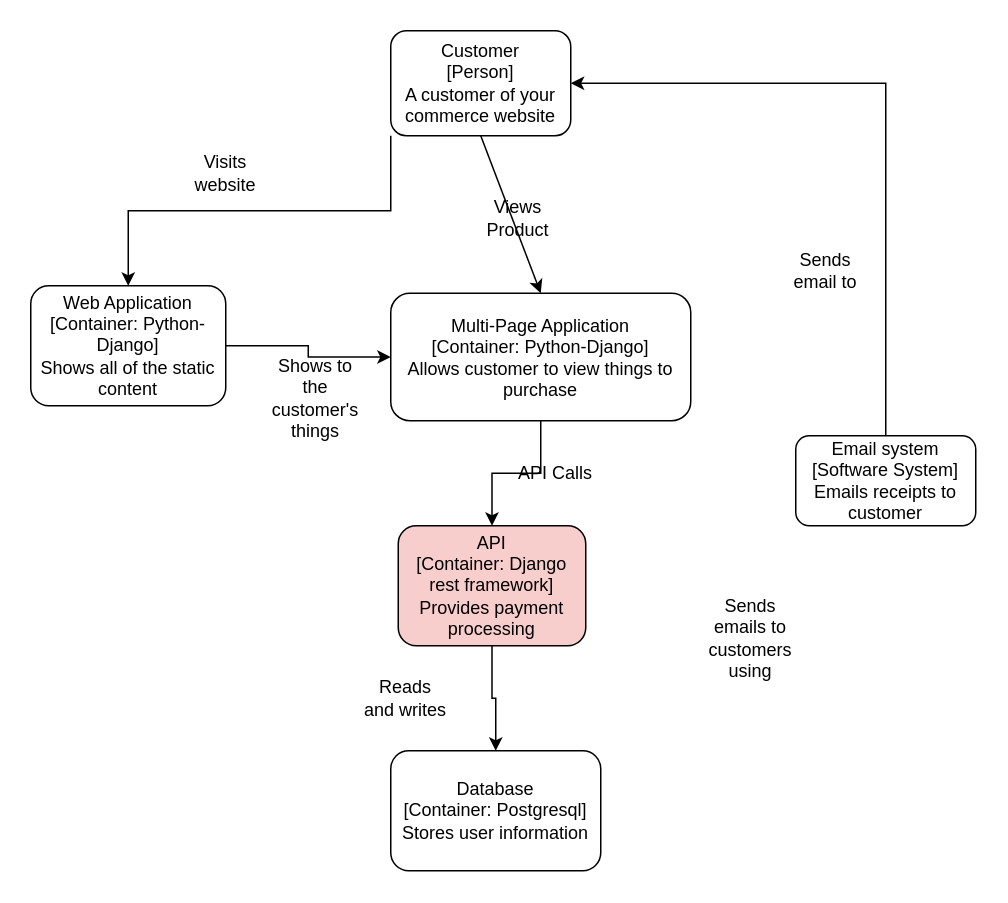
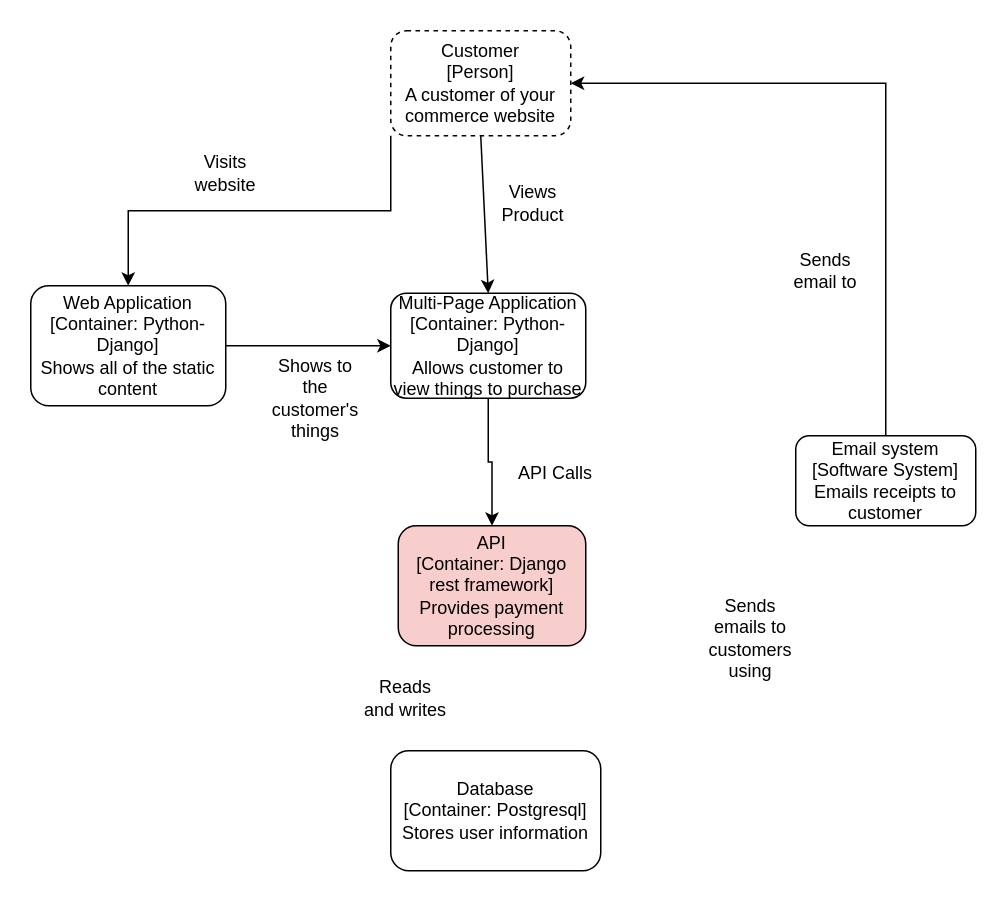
node "Customer [Person] A customer of your commerce website": style solid -> dashed
node "Views Product": moved (518, 218) -> (533, 203)
node "Multi-Page Application [Container: Python-Django] Allows customer to view things to purchase": size 300x128 -> 195x105
edge "API [Container: Django rest framework] Provides payment processing" -> "Database [Container: Postgresql] Stores user information": removed
